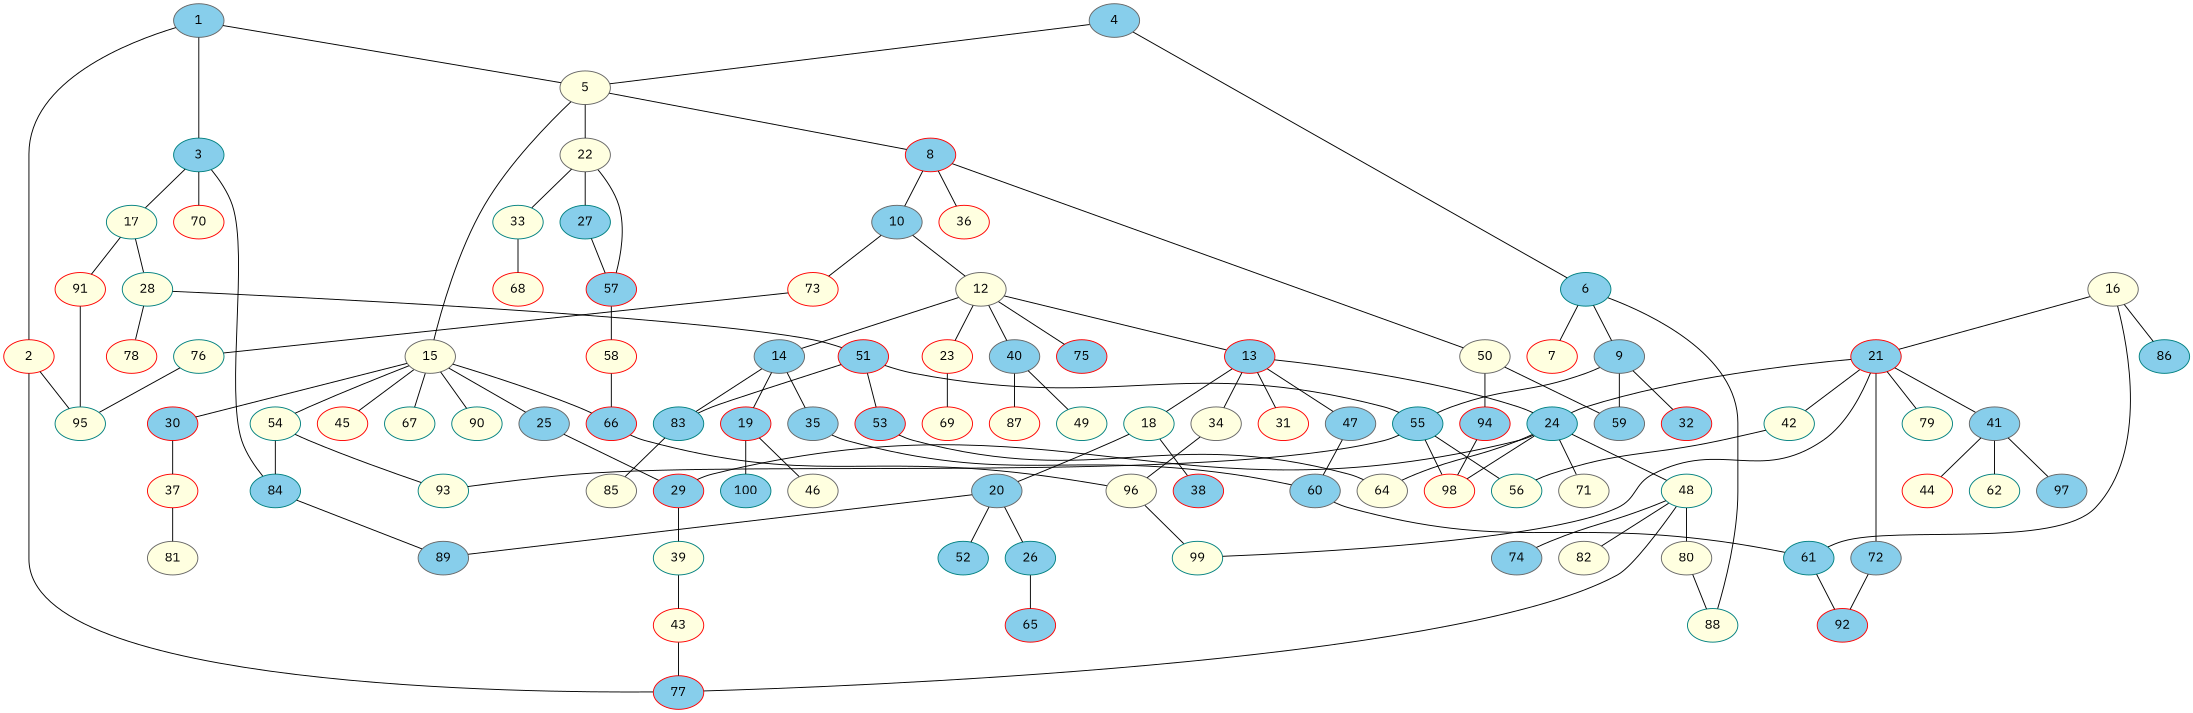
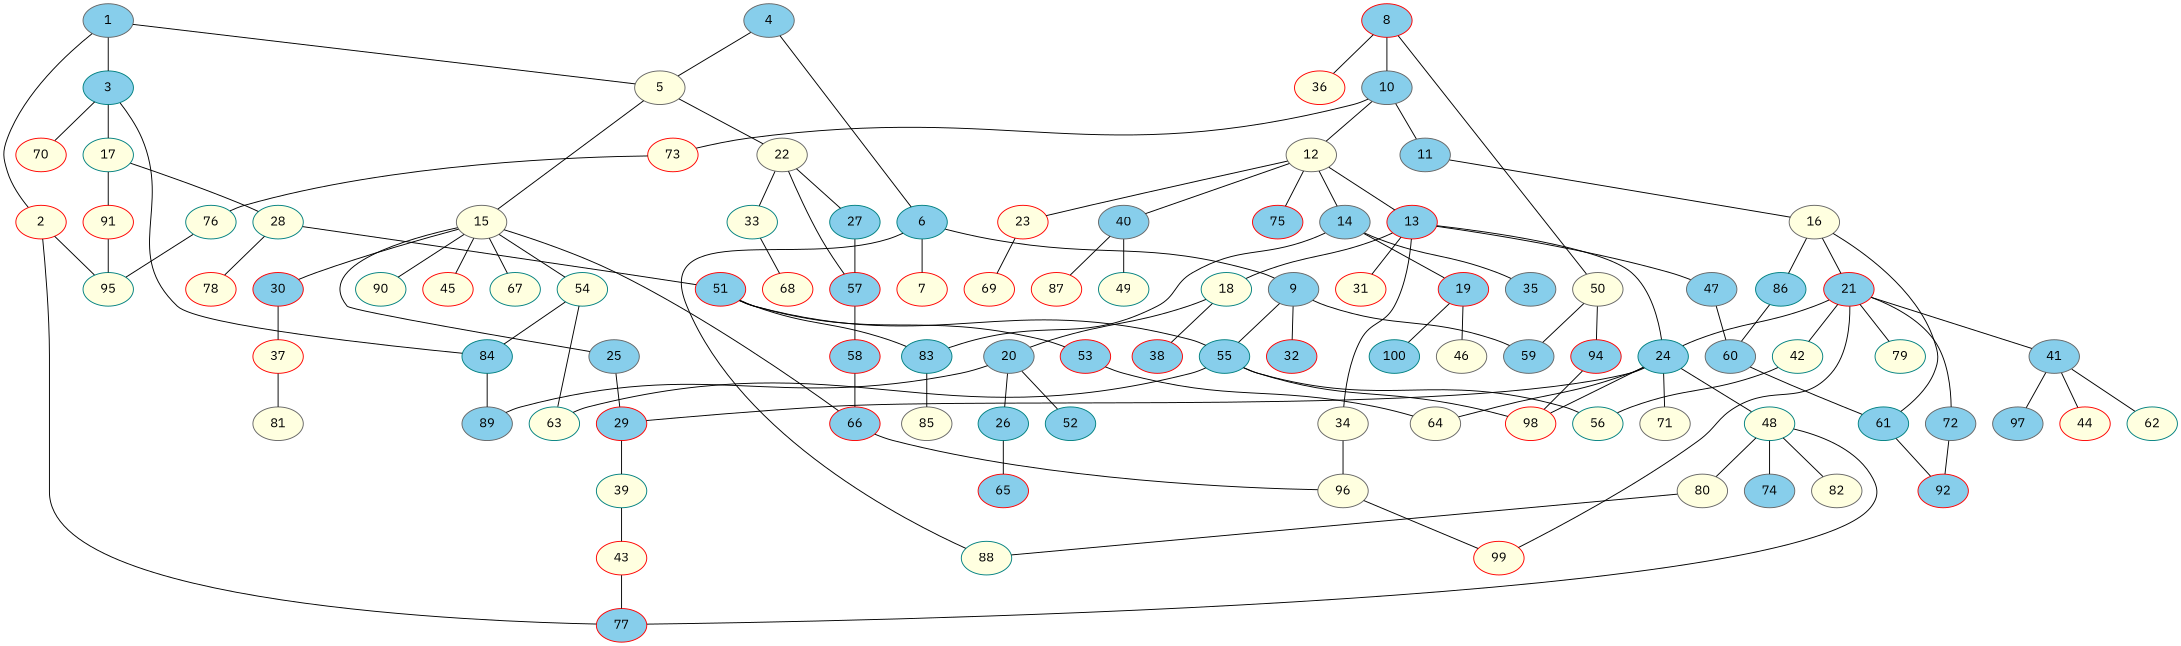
edge "5" -- "8": removed
node "11": added
node "58": fillcolor lightyellow -> skyblue
edge "35" -- "60": now "86" -- "60"
node "93": label "93" -> "63"
node "99": color teal -> red
